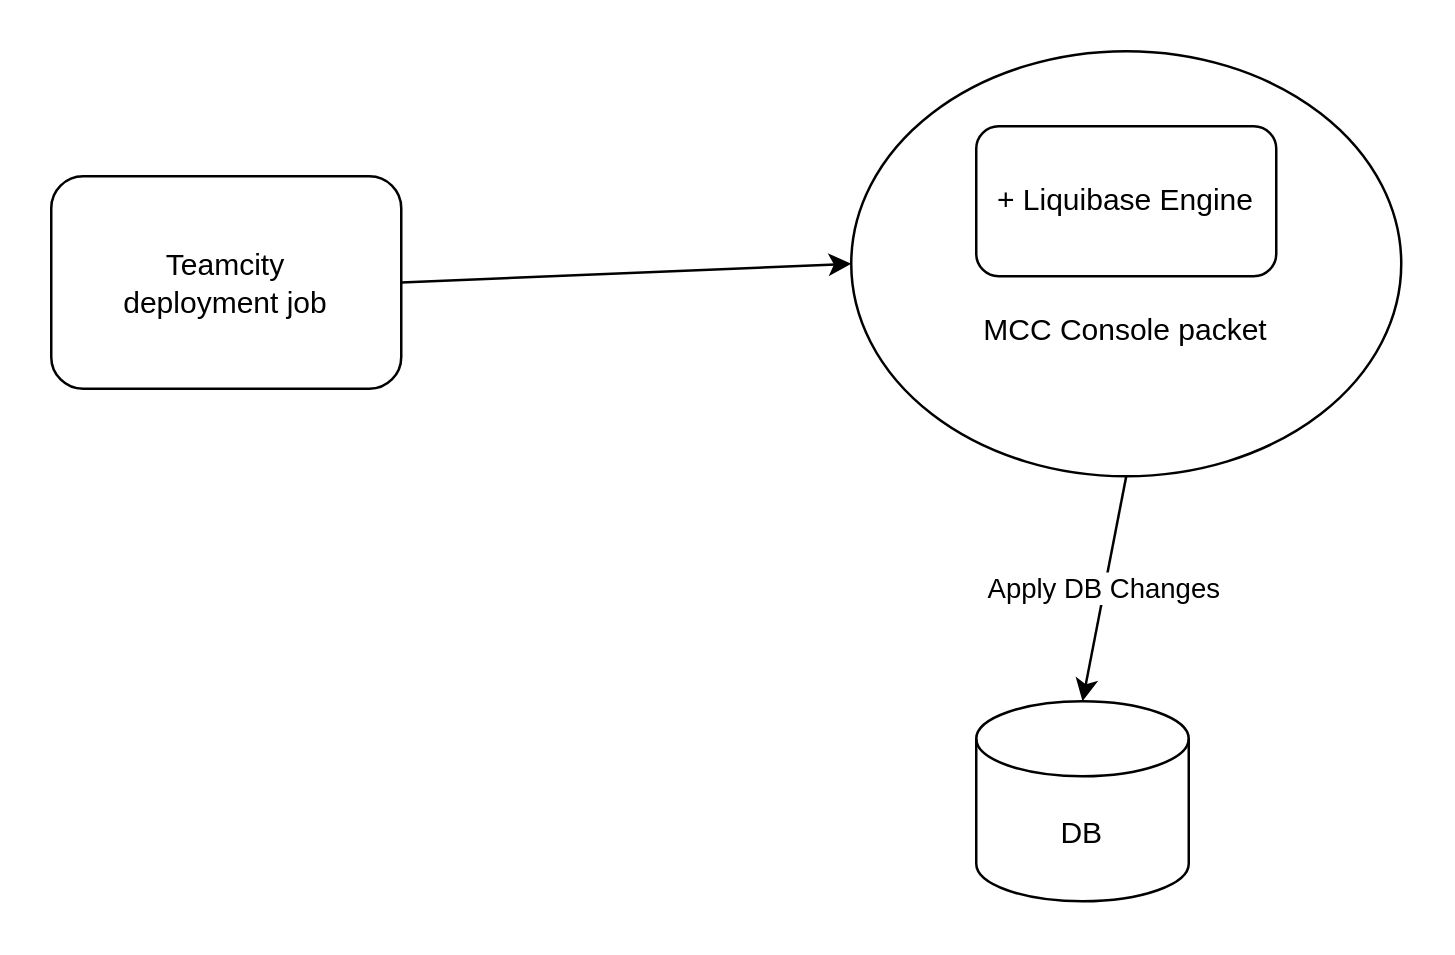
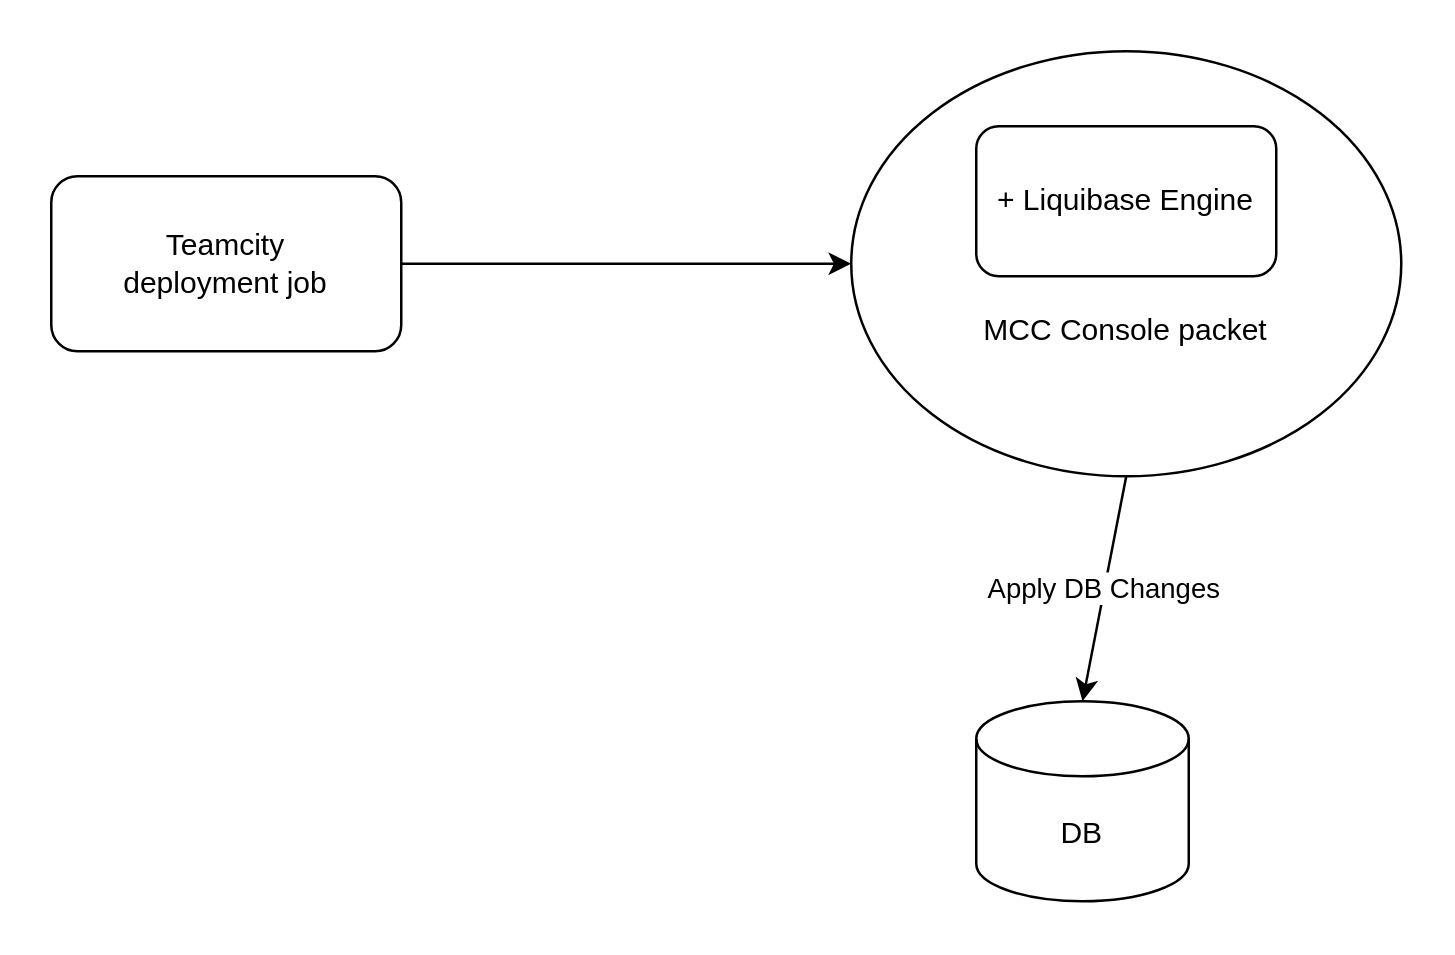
node "Teamcity deployment job": size 350x213 -> 350x175
